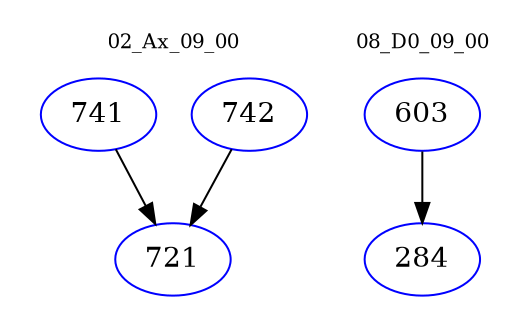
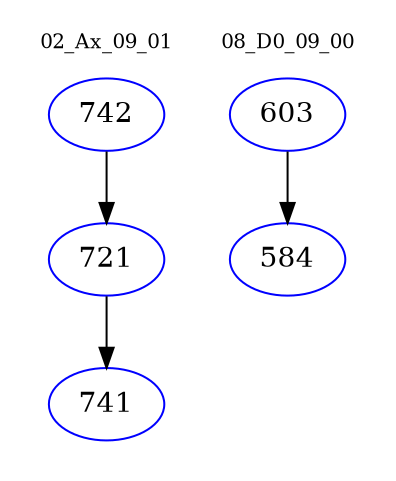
cluster "02_Ax_09_00": label "02_Ax_09_00" -> "02_Ax_09_01"
edge "741" -> "721": reversed
node "284": label "284" -> "584"
